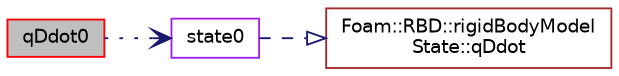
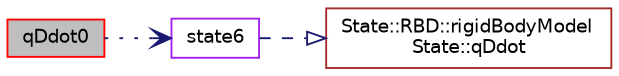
node "state0": label "state0" -> "state6"
node "Foam::RBD::rigidBodyModel State::qDdot": label "Foam::RBD::rigidBodyModel State::qDdot" -> "State::RBD::rigidBodyModel State::qDdot"
